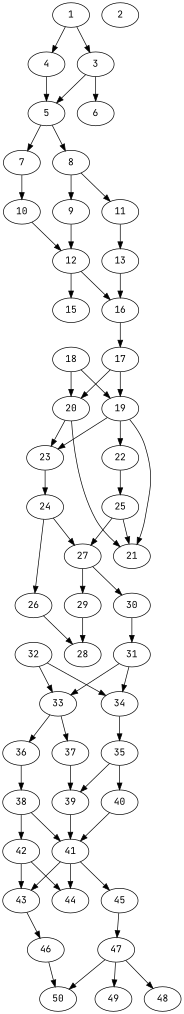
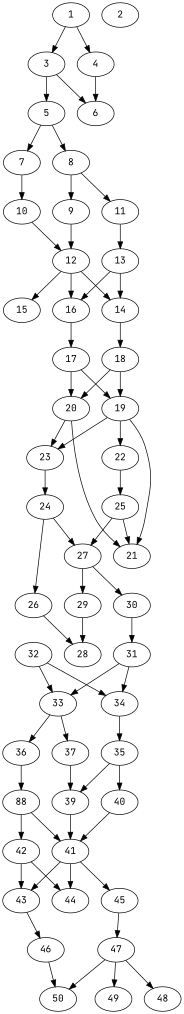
edge "4" -> "5": now "4" -> "6"
node "14": added
node "38": label "38" -> "88"
